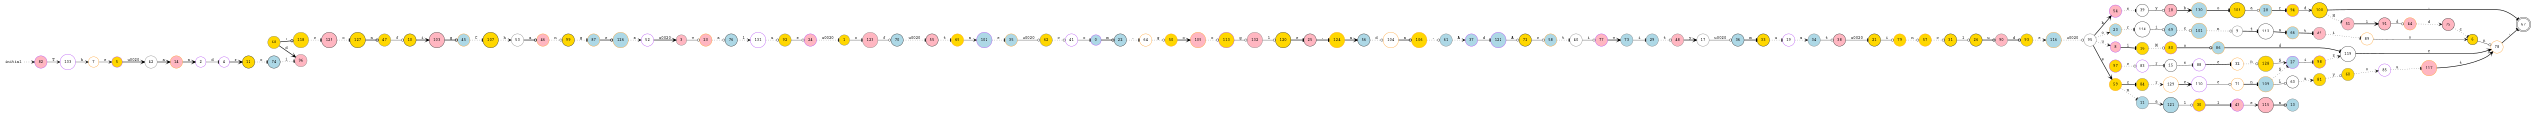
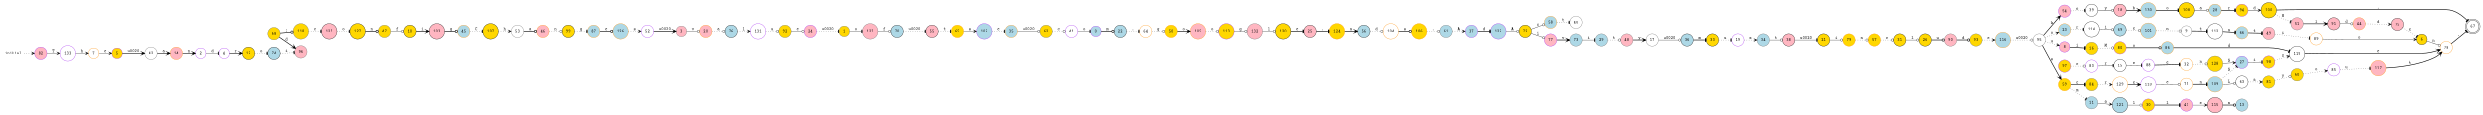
edge "37" -> "122": style solid -> bold
edge "40" -> "77": now "72" -> "77"
